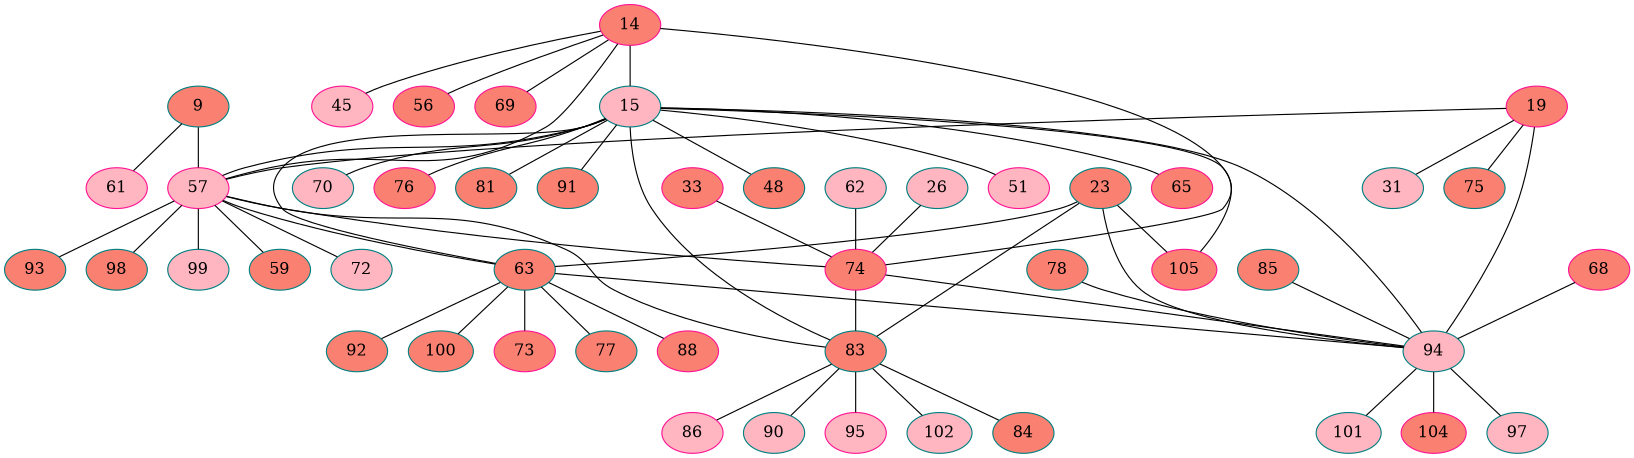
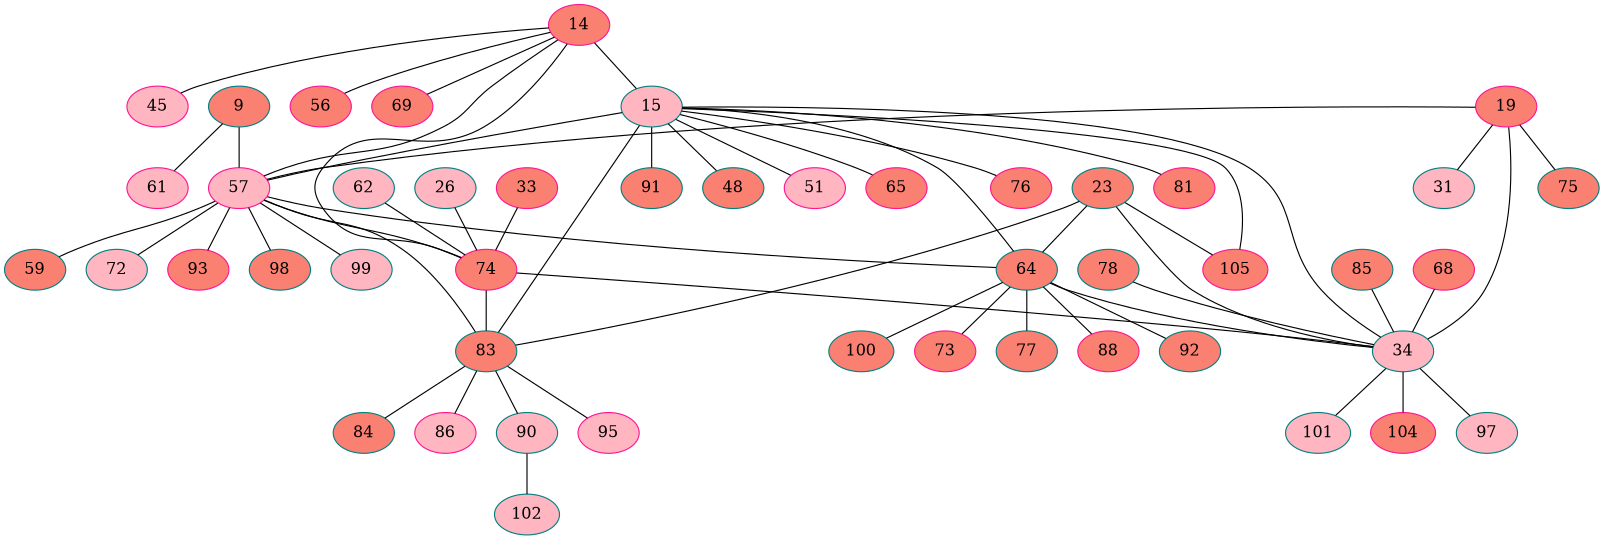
node "70": removed
node "81": color teal -> deeppink
node "93": color teal -> deeppink
node "63": label "63" -> "64"
node "94": label "94" -> "34"
edge "83" -- "102": now "90" -- "102"
